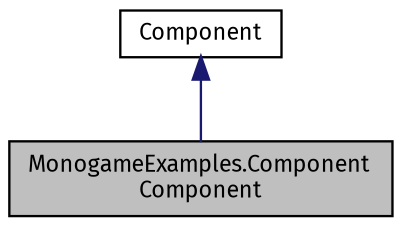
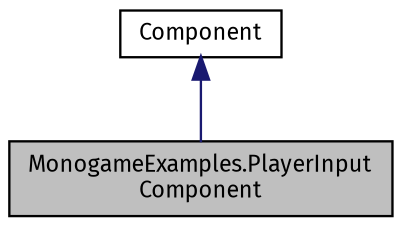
node "MonogameExamples.Component Component": label "MonogameExamples.Component Component" -> "MonogameExamples.PlayerInput Component"
